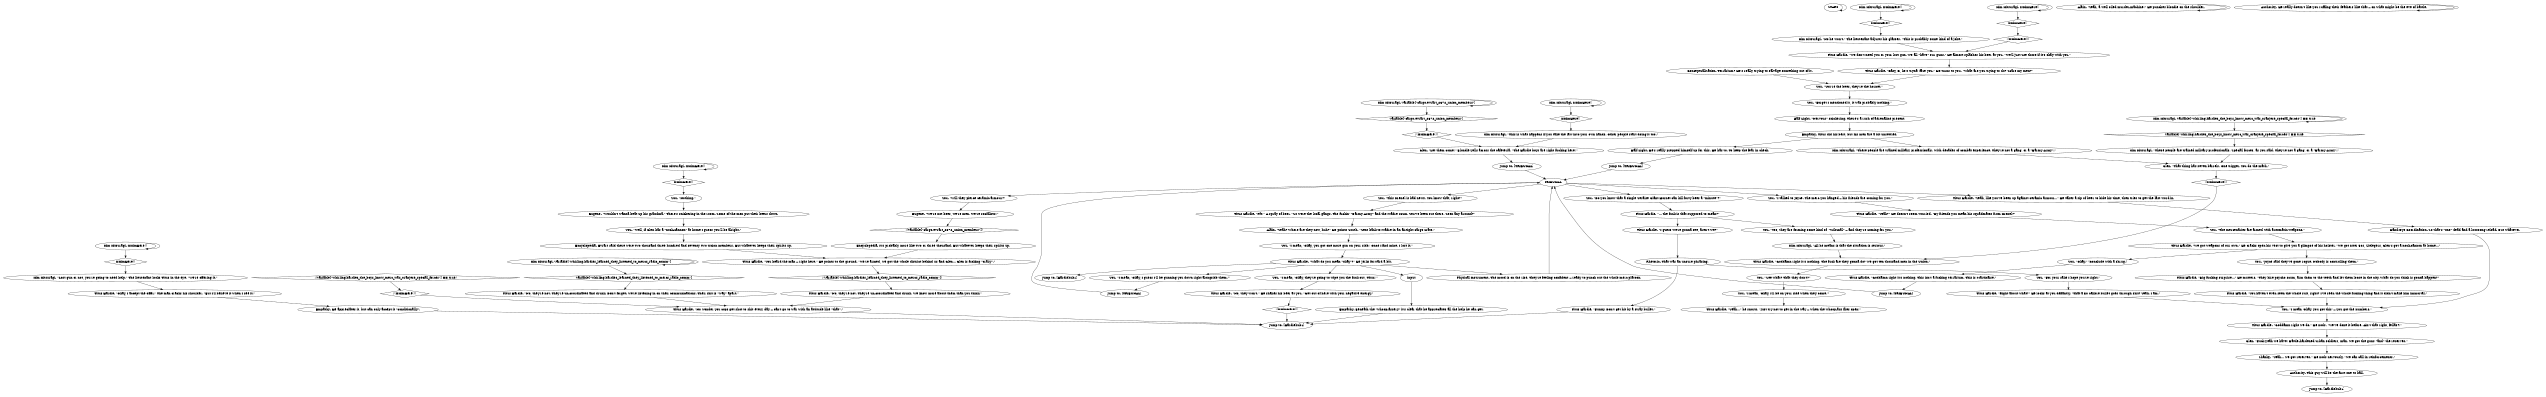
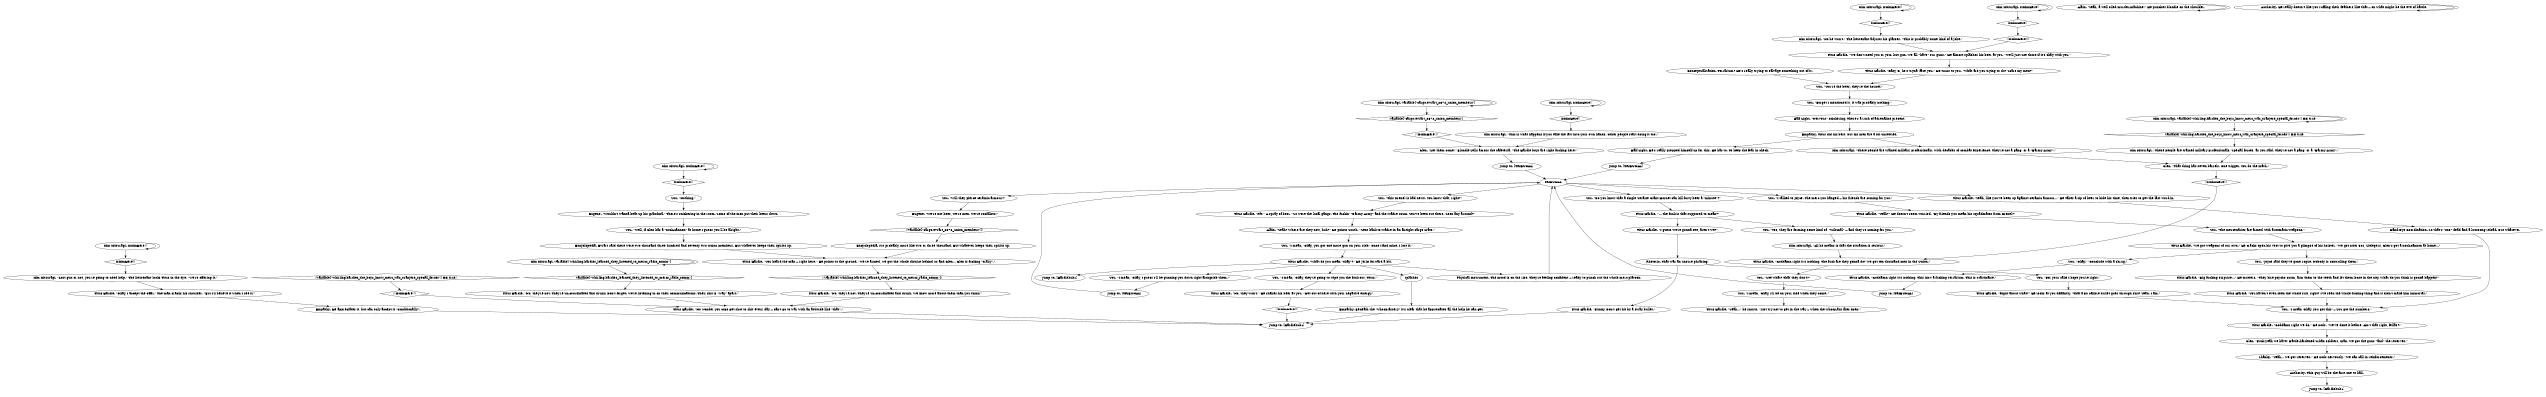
node "START": removed
node "input": label "input" -> "splashes"
